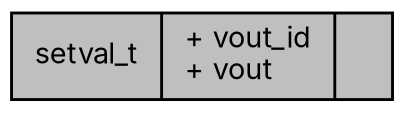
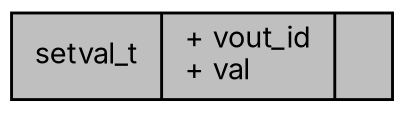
node "setval_t": text "+ vout" -> "+ val"
